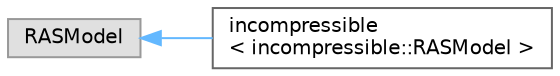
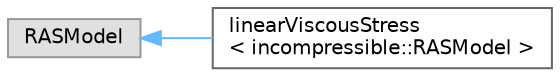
node "incompressible < incompressible::RASModel >": label "incompressible < incompressible::RASModel >" -> "linearViscousStress < incompressible::RASModel >"
